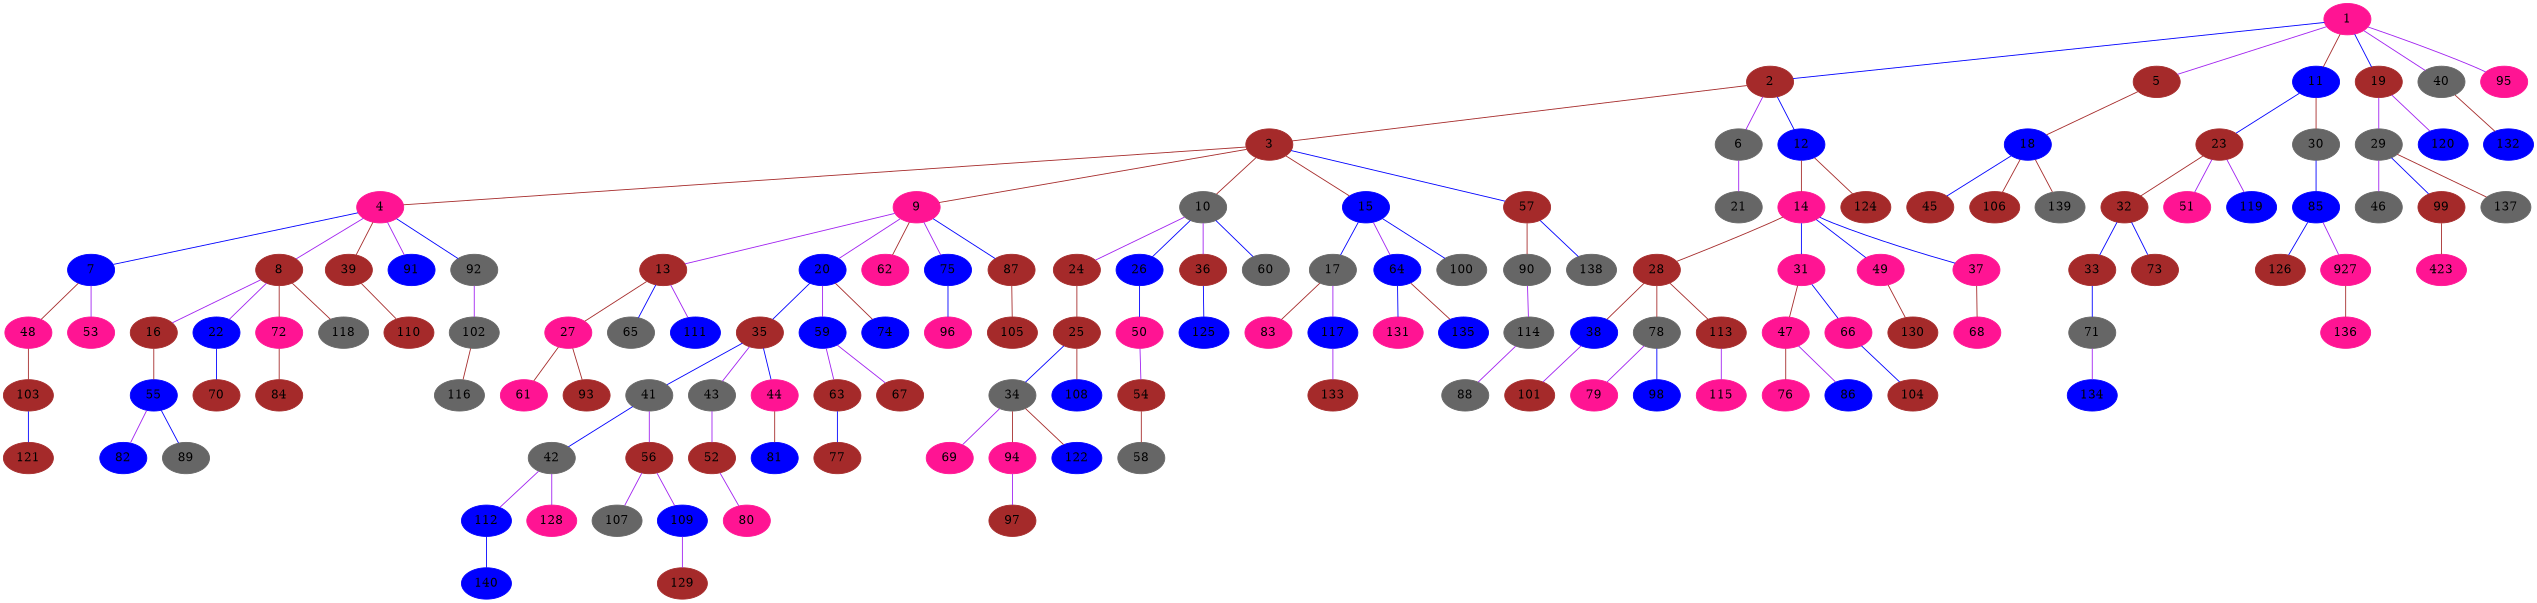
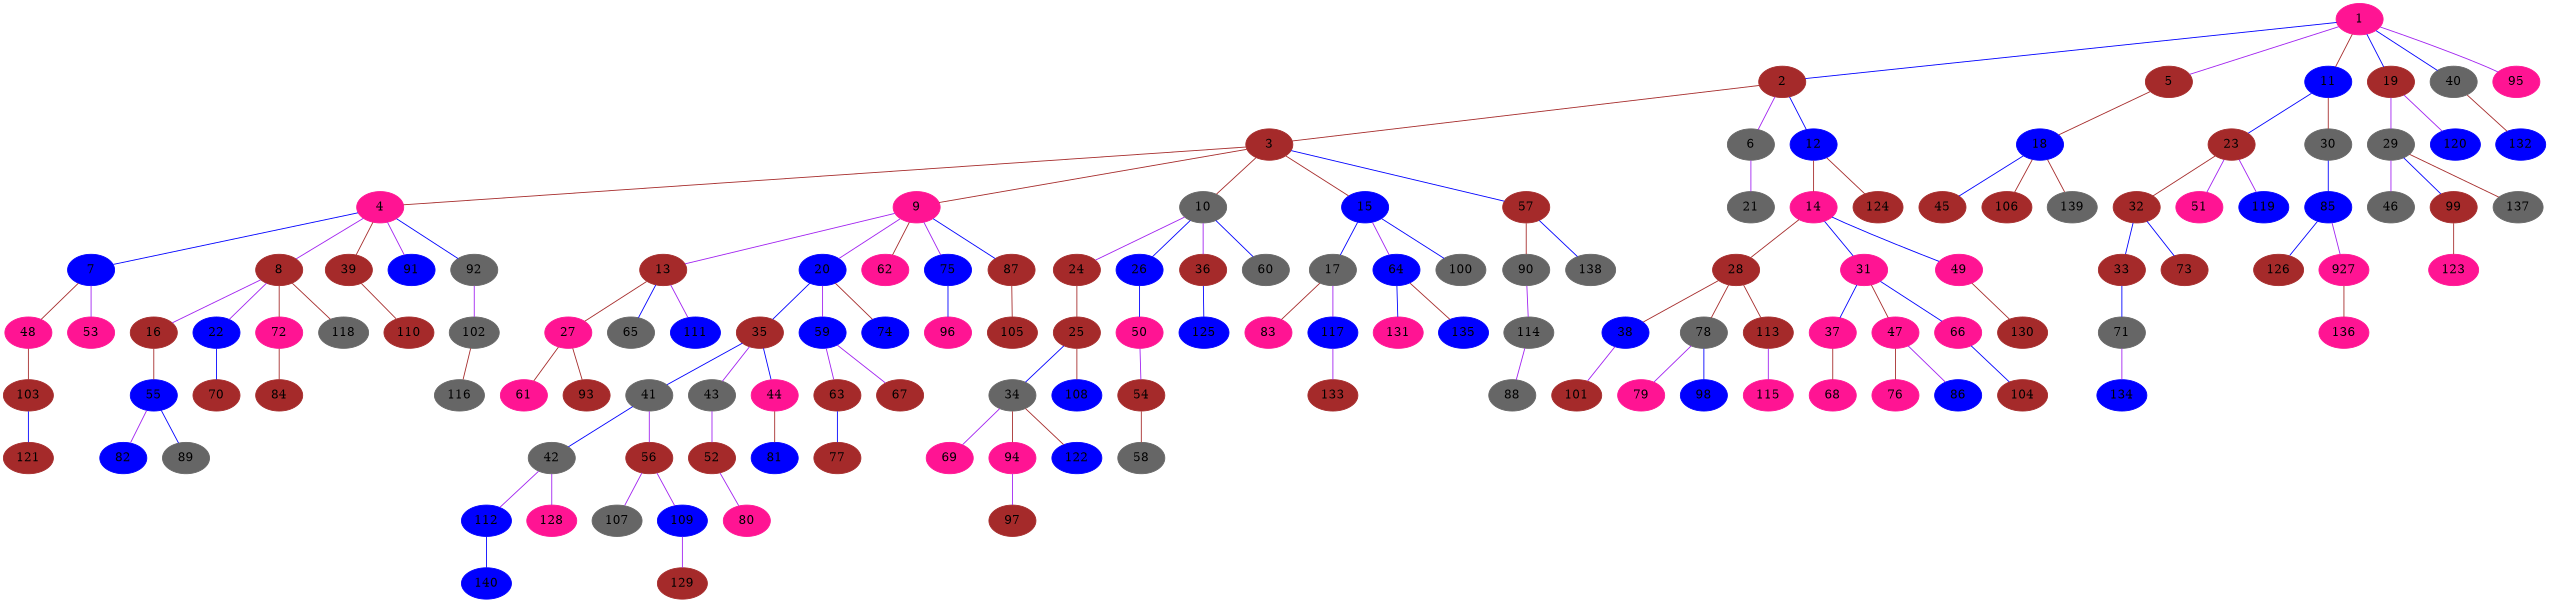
edge "1" -- "40": color purple -> blue
edge "14" -- "37": now "31" -- "37"
node "423": label "423" -> "123"
